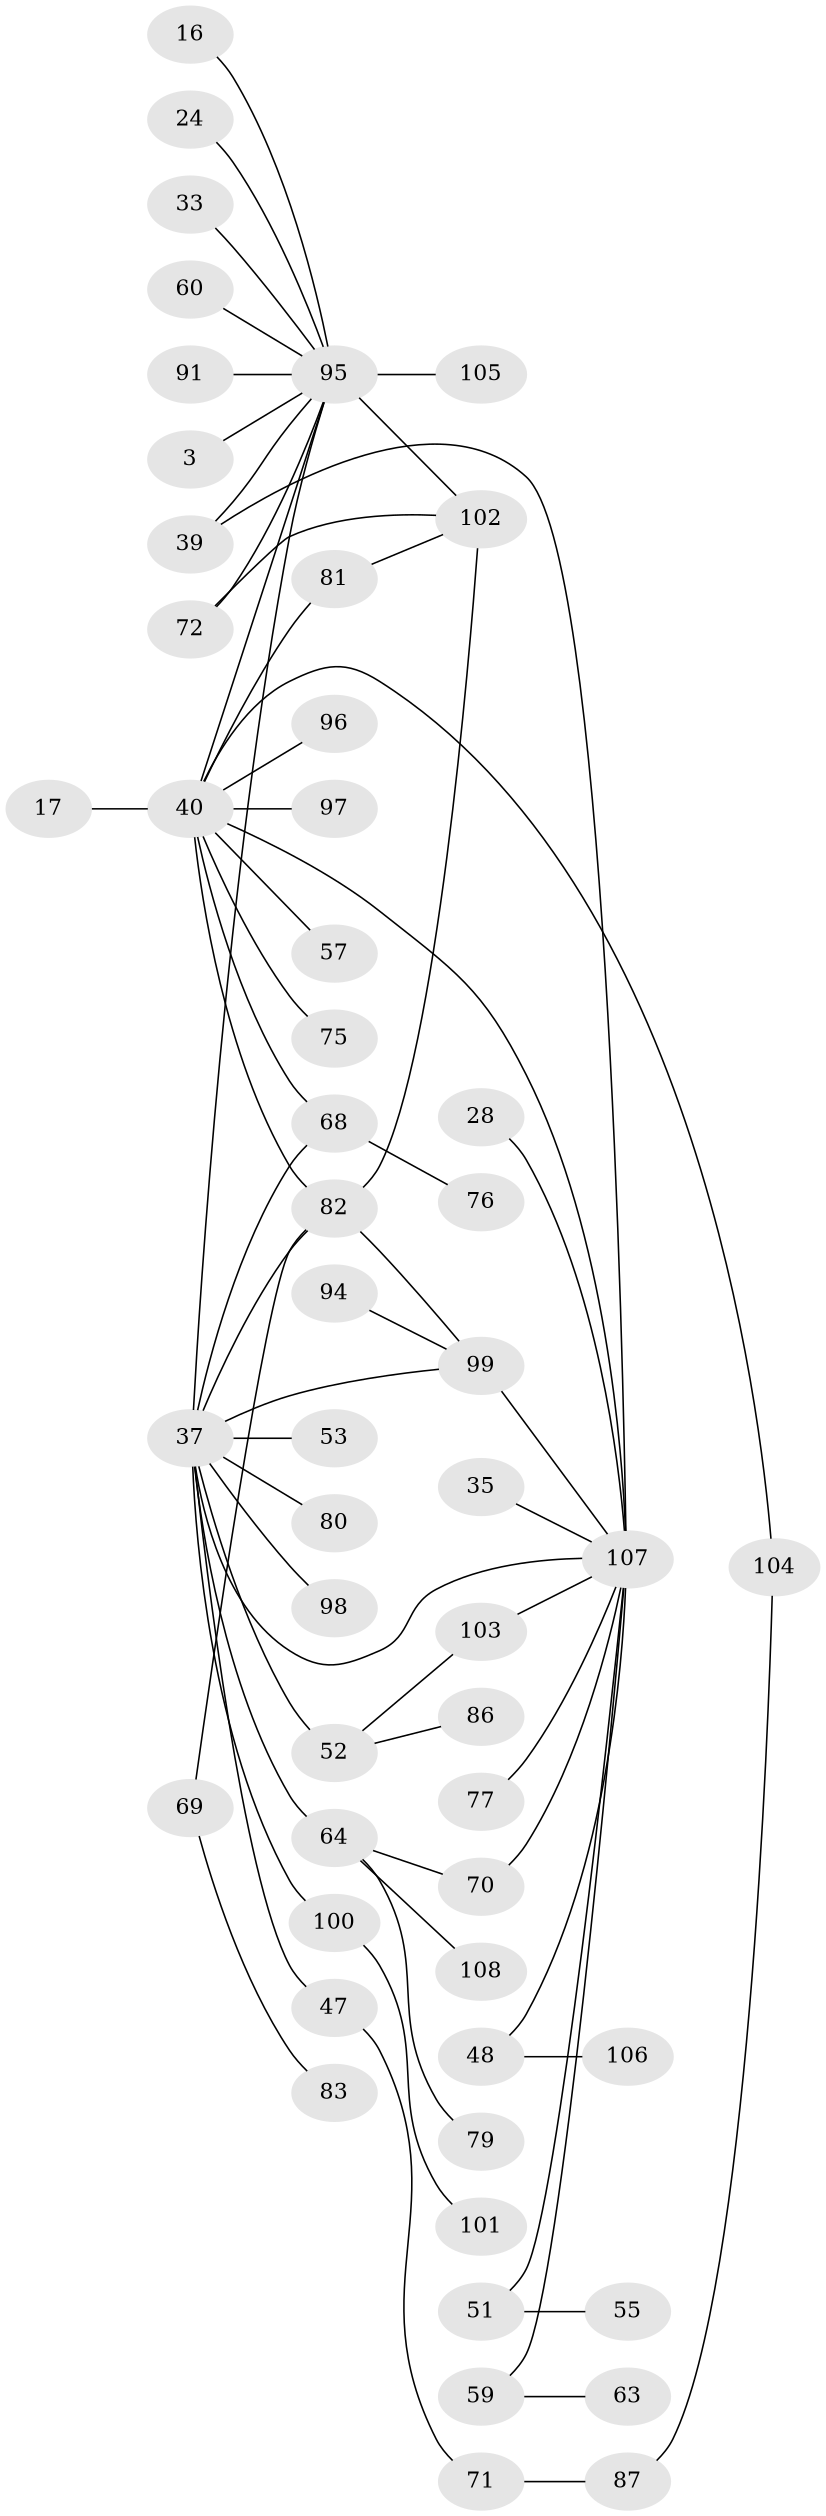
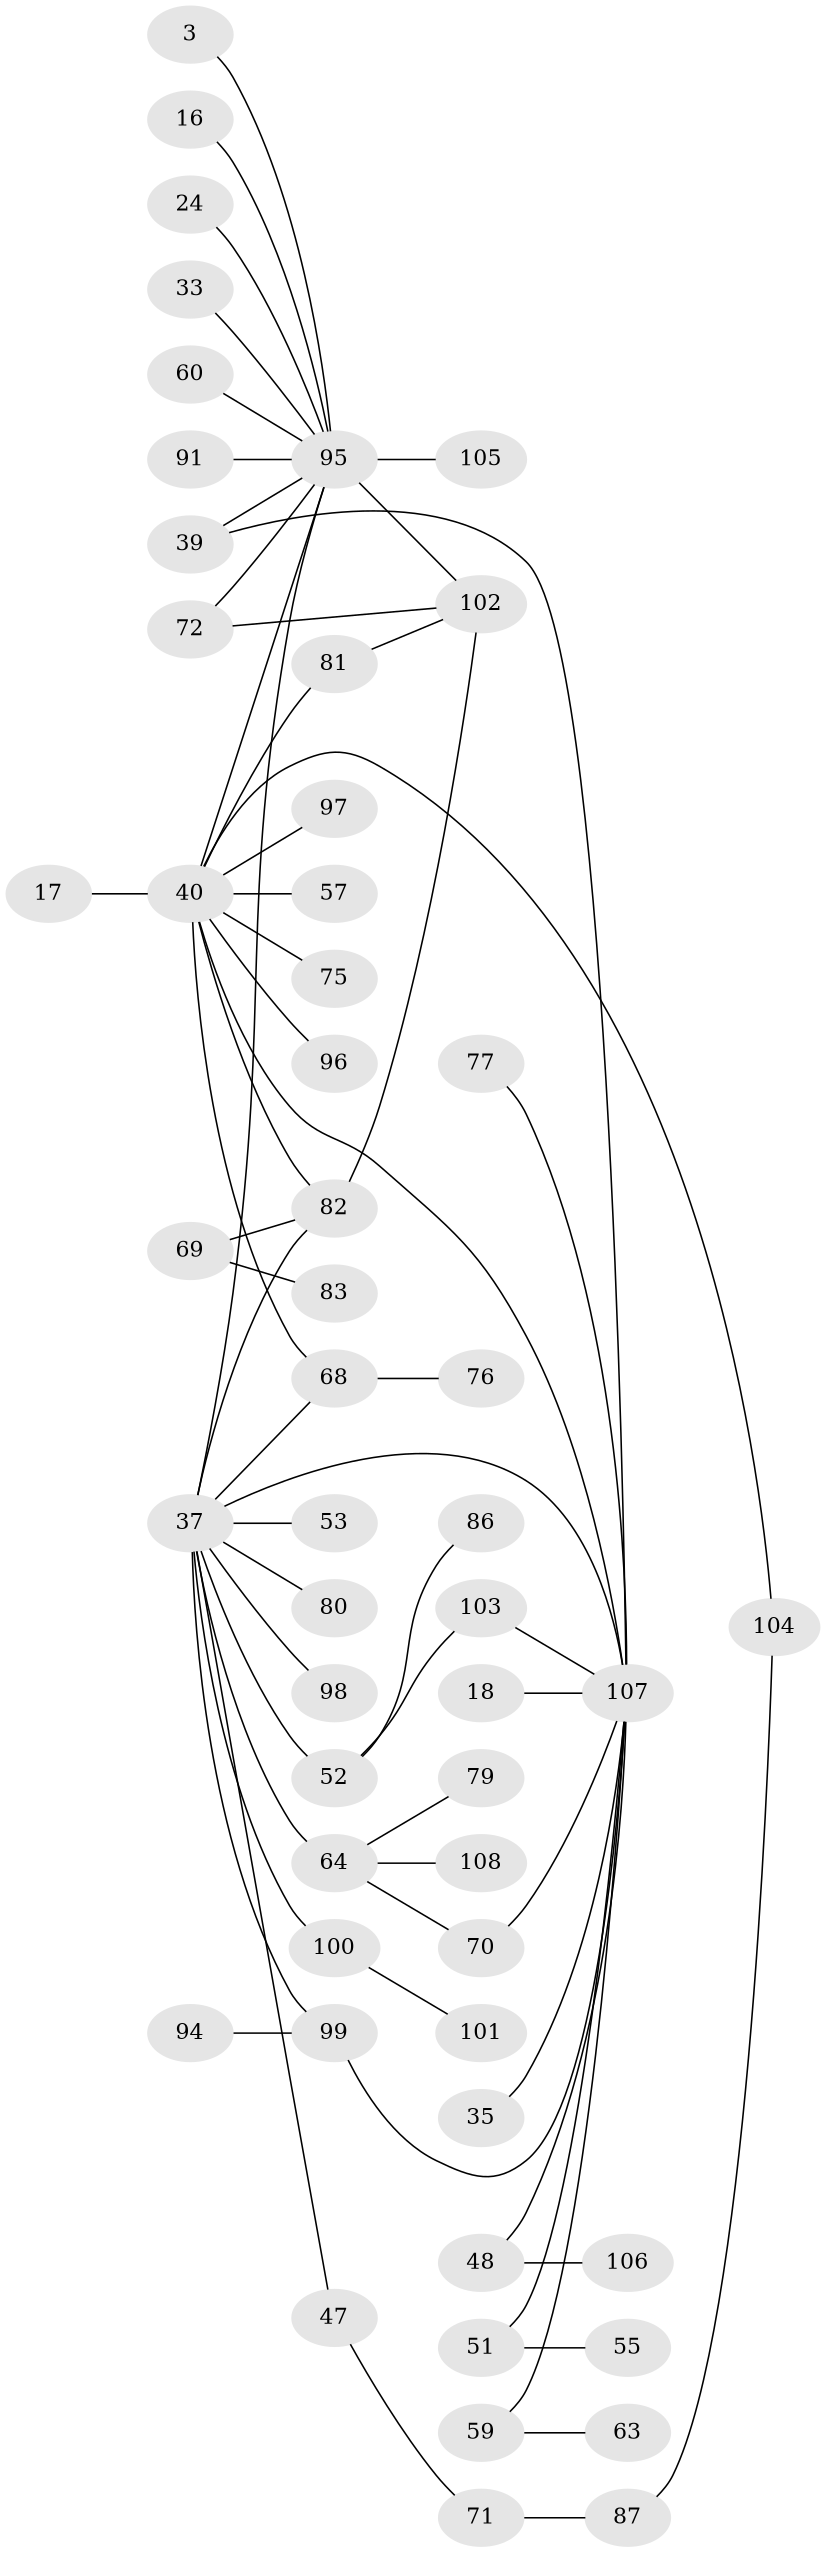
node "28": label "28" -> "18"
edge "82" -- "99": removed
